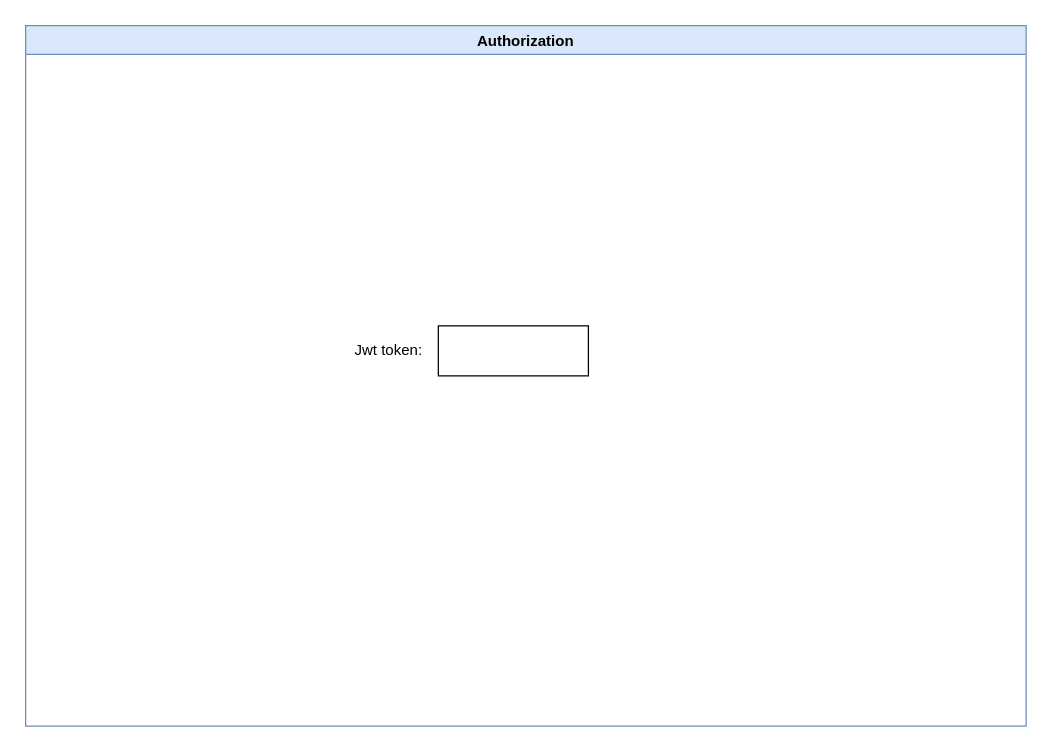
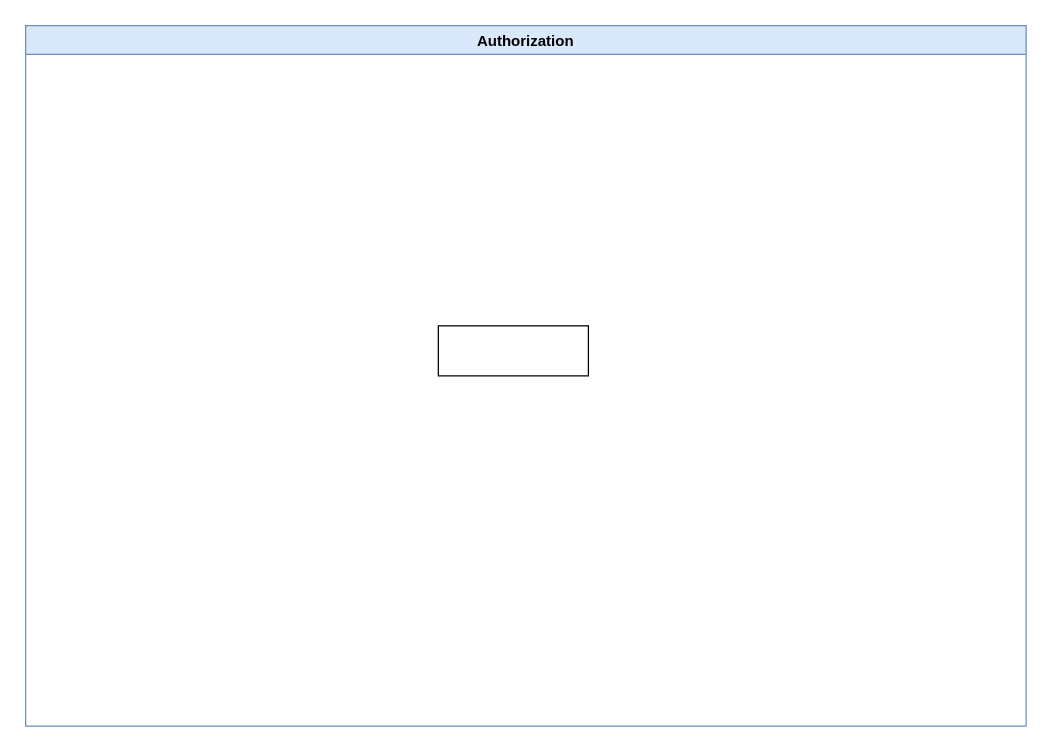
node "Jwt token:": removed
